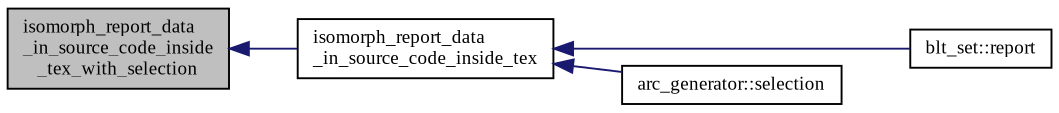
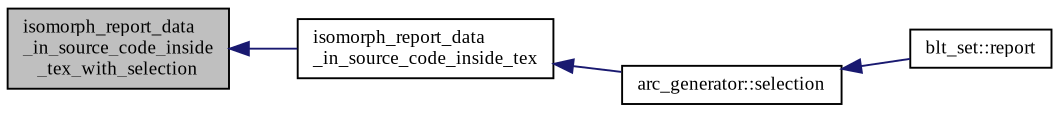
edge "blt_set::report" -> "isomorph_report_data _in_source_code_inside_tex": now "blt_set::report" -> "arc_generator::selection"
